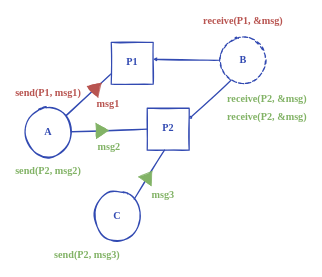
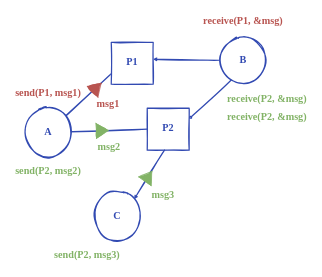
node "B": style dashed -> solid
edge "P2" -- "C": arrowhead none -> classic
